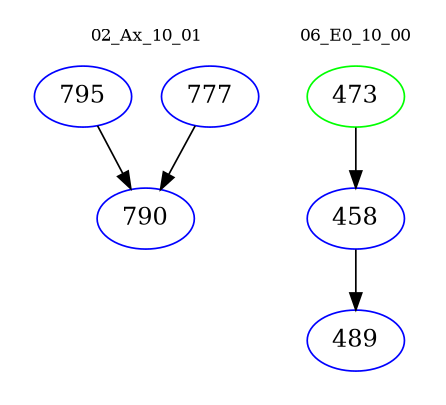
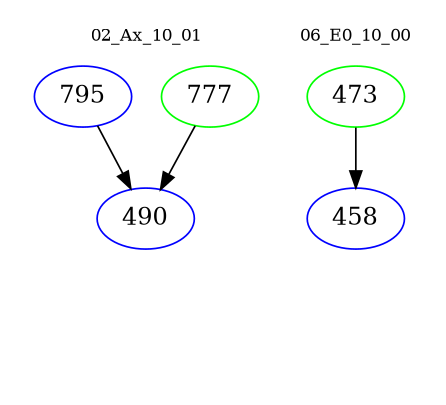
node "777": color blue -> green
node "790": label "790" -> "490"
node "489": removed
